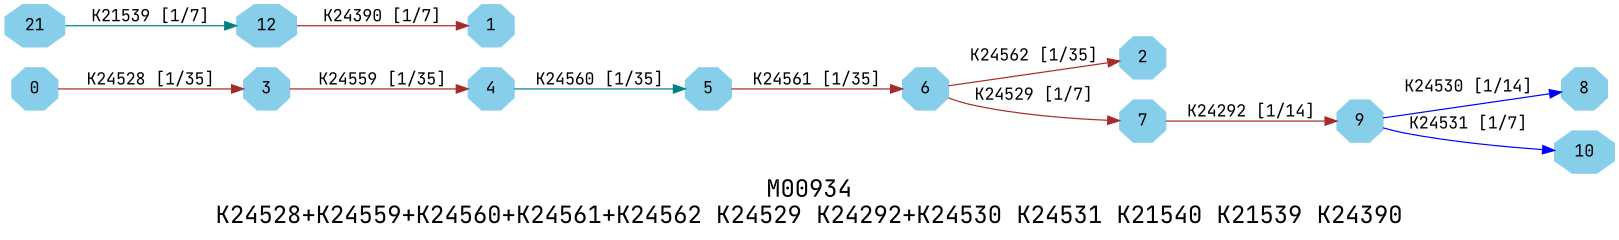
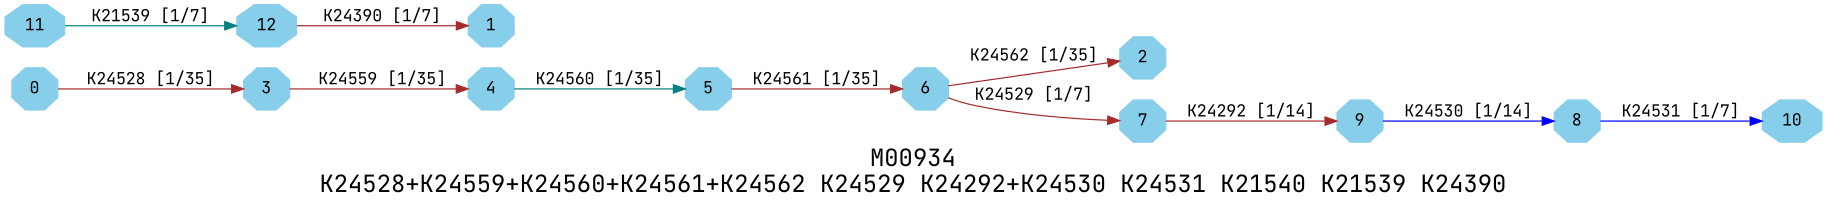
node "21": label "21" -> "11"
edge "9" -> "10": now "8" -> "10"
